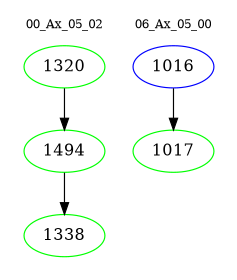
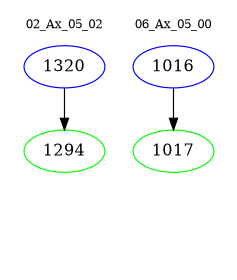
cluster "00_Ax_05_02": label "00_Ax_05_02" -> "02_Ax_05_02"
node "1320": color green -> blue
node "1494": label "1494" -> "1294"
node "1338": removed
